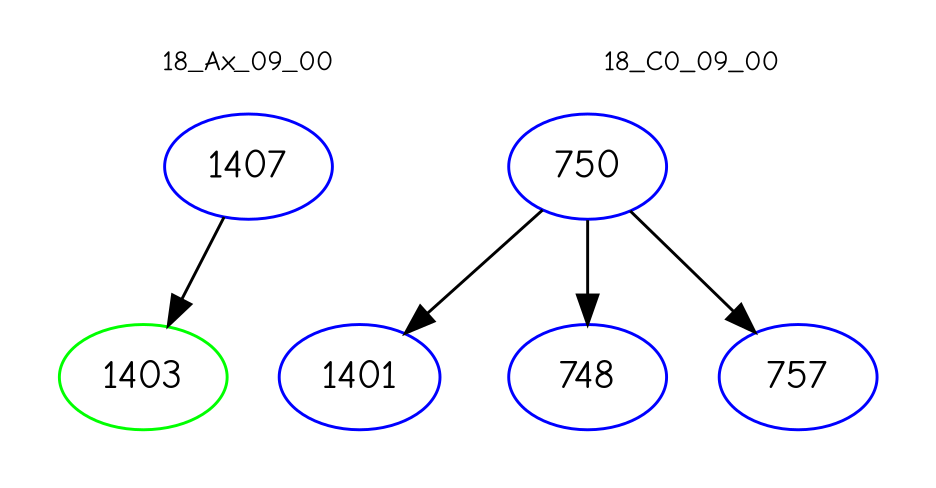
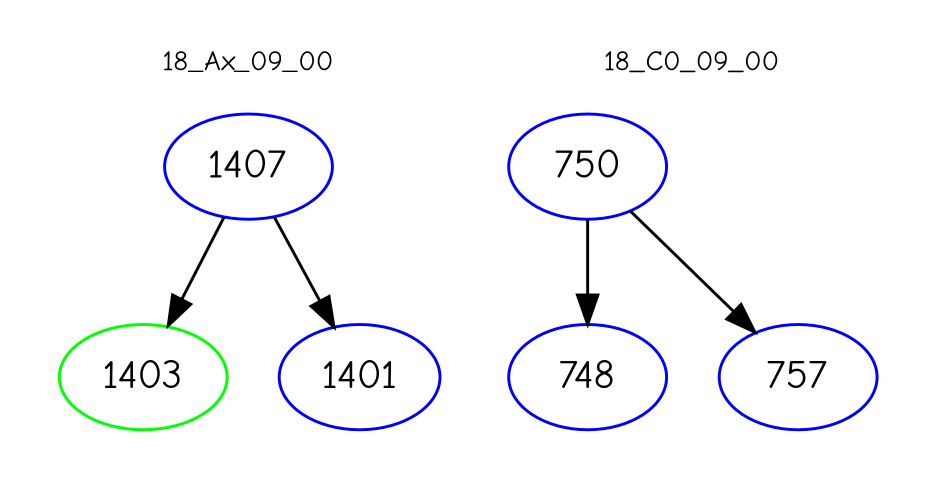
edge "750" -> "1401": now "1407" -> "1401"
